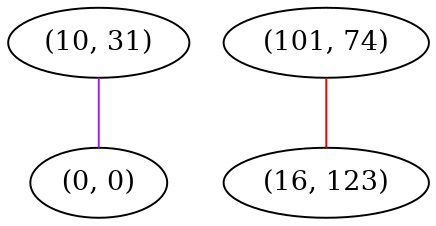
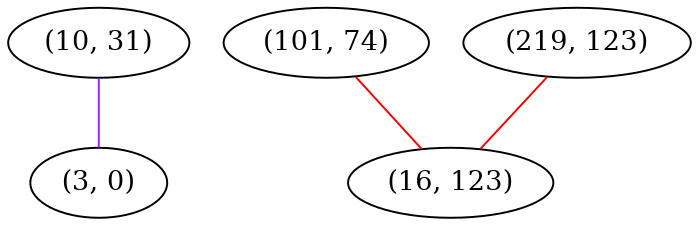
node "(219, 123)": added
node "(0, 0)": label "(0, 0)" -> "(3, 0)"
